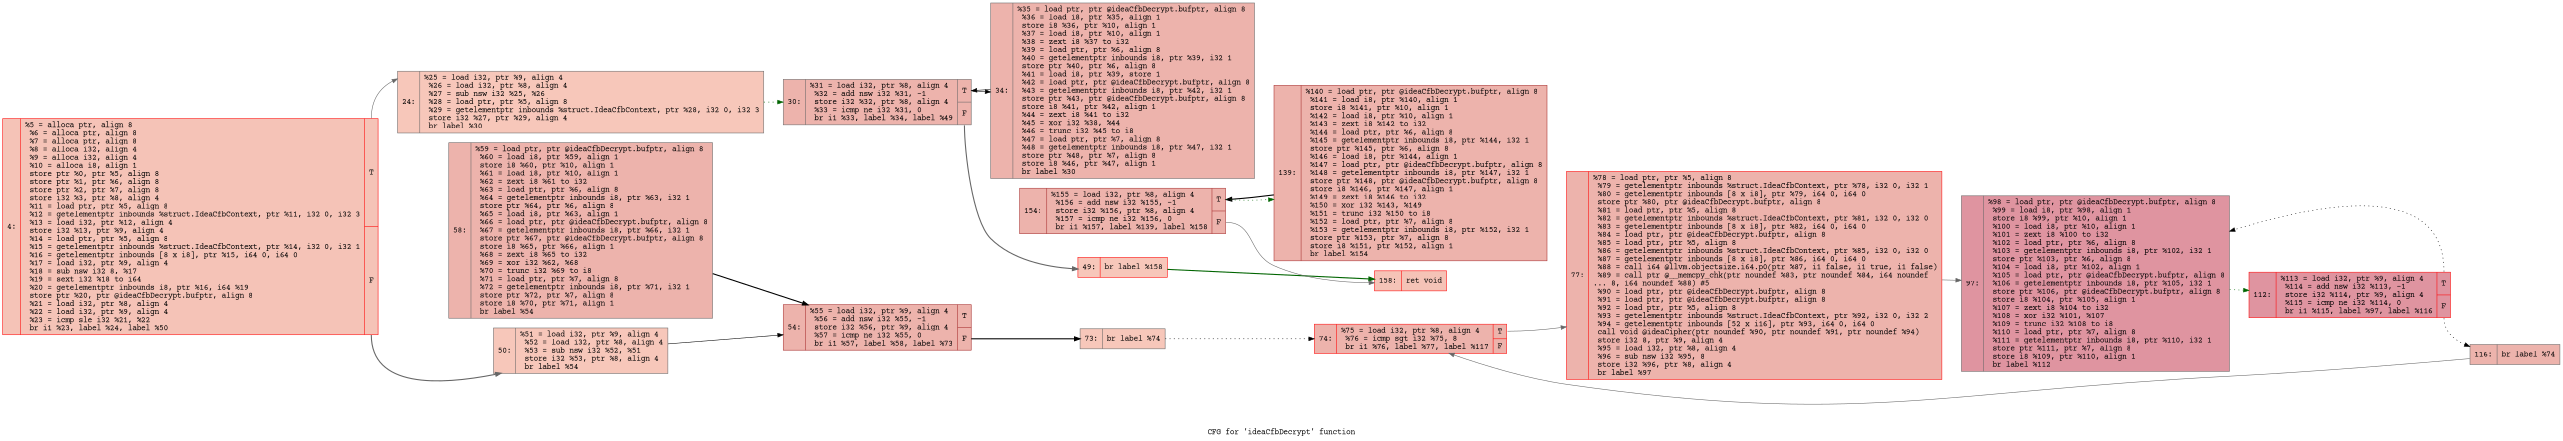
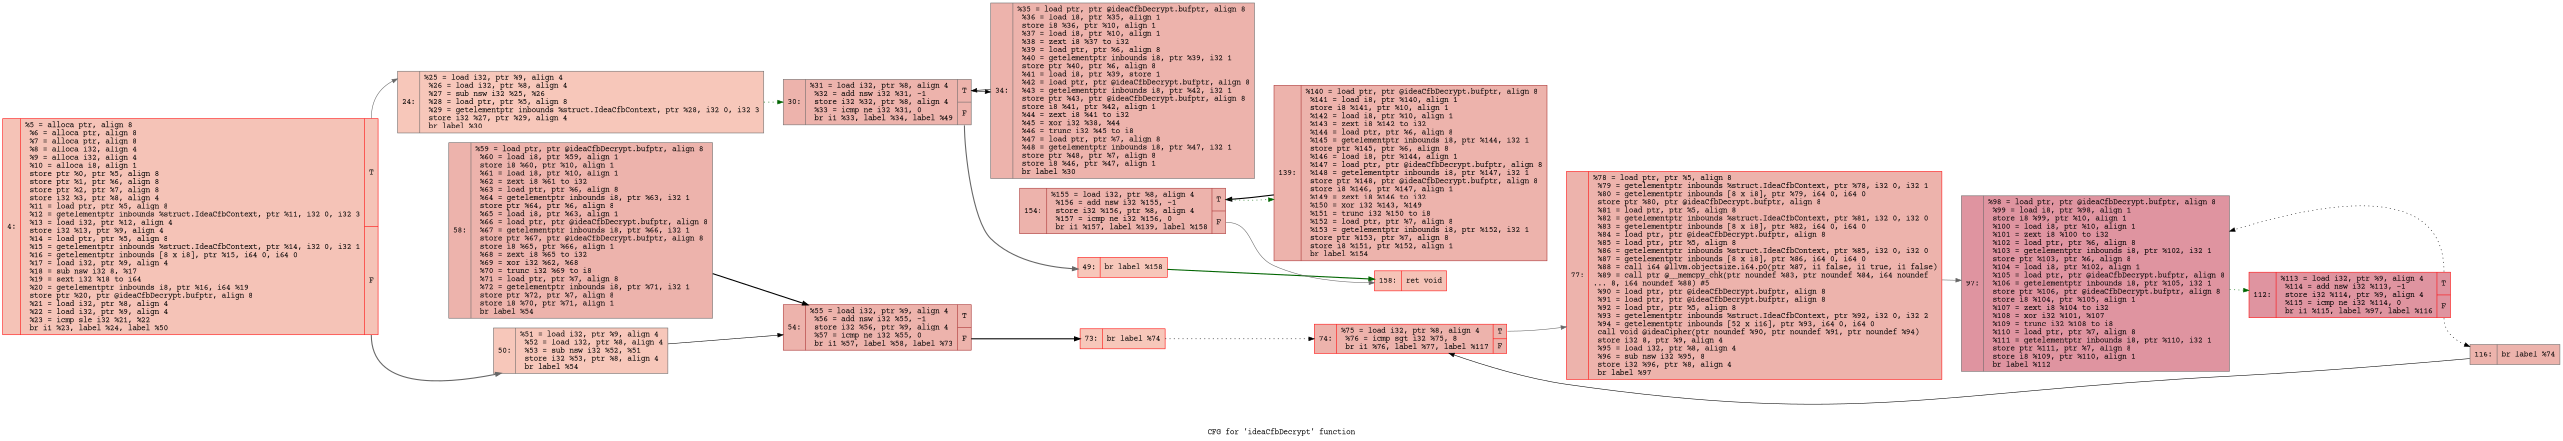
node "73:": color gray40 -> red
edge "116:" -> "74:": color gray40 -> black
